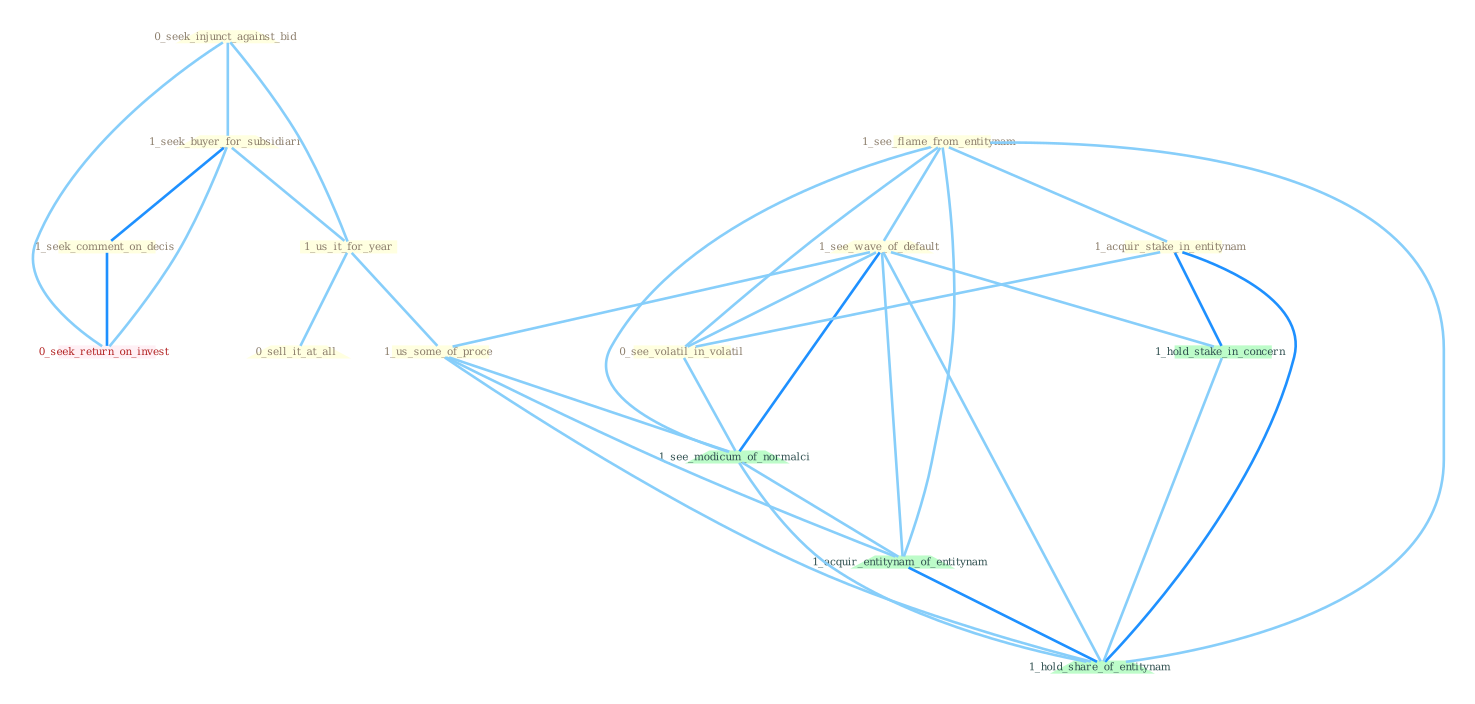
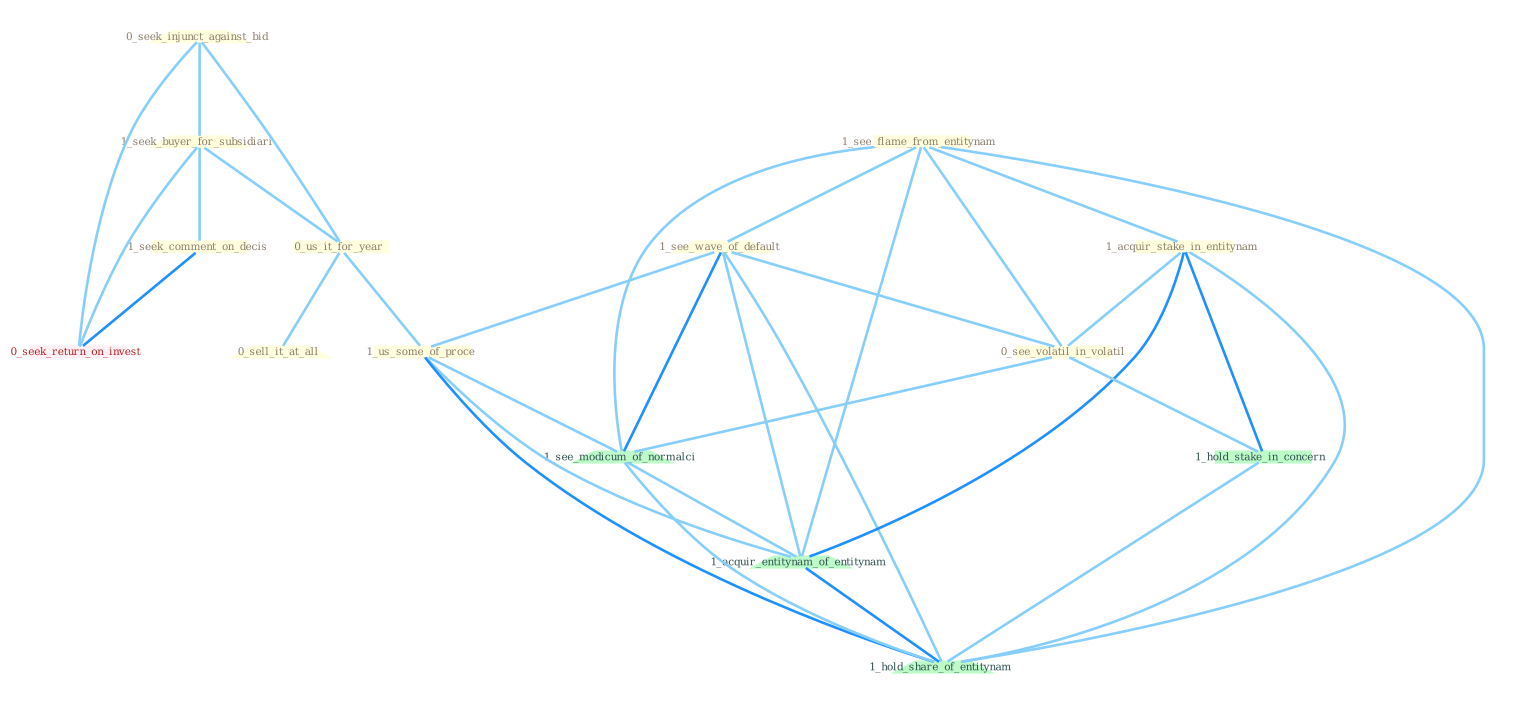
edge "1_seek_buyer_for_subsidiari" -- "1_seek_comment_on_decis": color #1e90ff -> #87cefa
node "1_us_it_for_year": label "1_us_it_for_year" -> "0_us_it_for_year"
edge "1_see_wave_of_default" -- "1_hold_stake_in_concern": now "0_see_volatil_in_volatil" -- "1_hold_stake_in_concern"
edge "1_acquir_stake_in_entitynam" -- "1_acquir_entitynam_of_entitynam": added
edge "1_acquir_stake_in_entitynam" -- "1_hold_share_of_entitynam": color #1e90ff -> #87cefa
edge "1_us_some_of_proce" -- "1_hold_share_of_entitynam": color #87cefa -> #1e90ff
